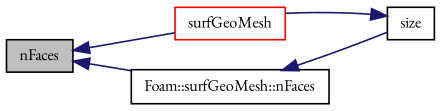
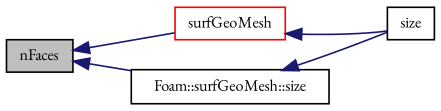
edge "surfGeoMesh" -> "size": reversed
node "Foam::surfGeoMesh::nFaces": label "Foam::surfGeoMesh::nFaces" -> "Foam::surfGeoMesh::size"
